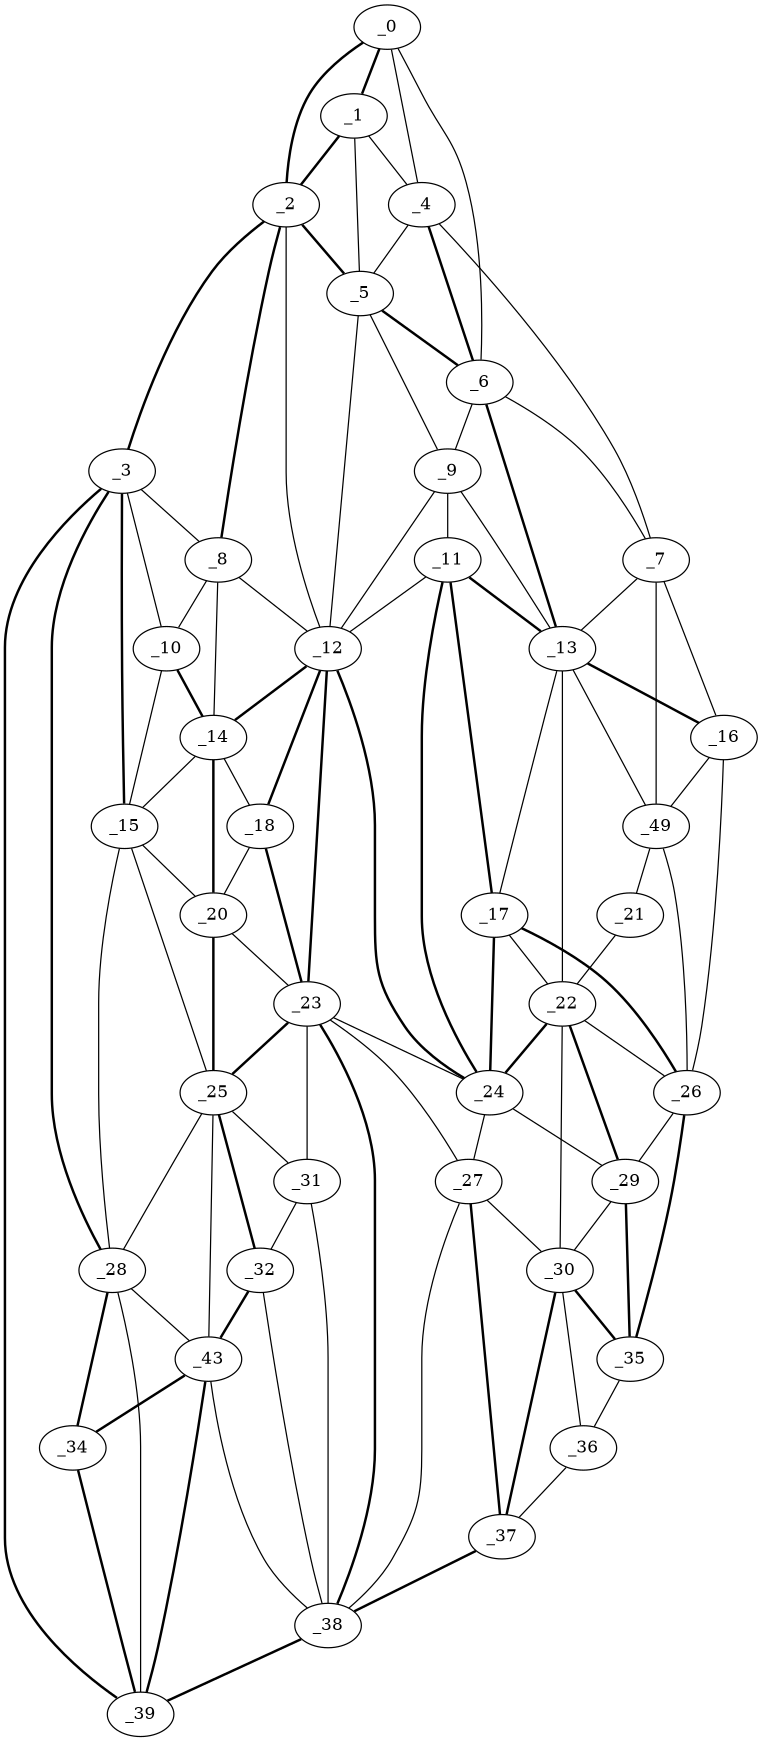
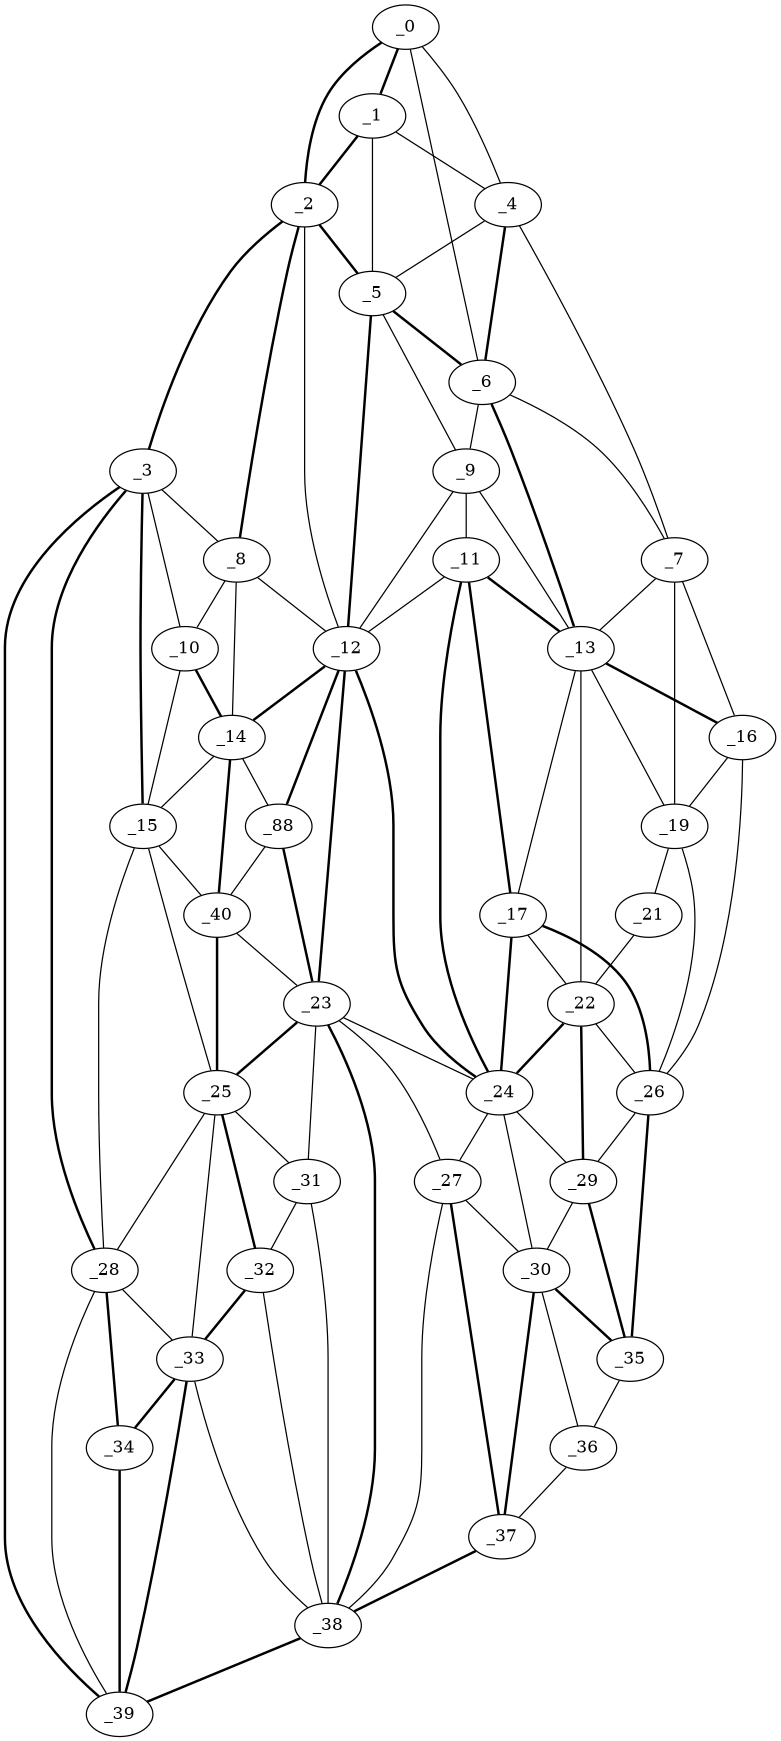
edge "_5" -- "_12": style solid -> bold
node "_18": label "_18" -> "_88"
node "_49": label "_49" -> "_19"
node "_20": label "_20" -> "_40"
edge "_22" -- "_30": now "_24" -- "_30"
node "_43": label "_43" -> "_33"
